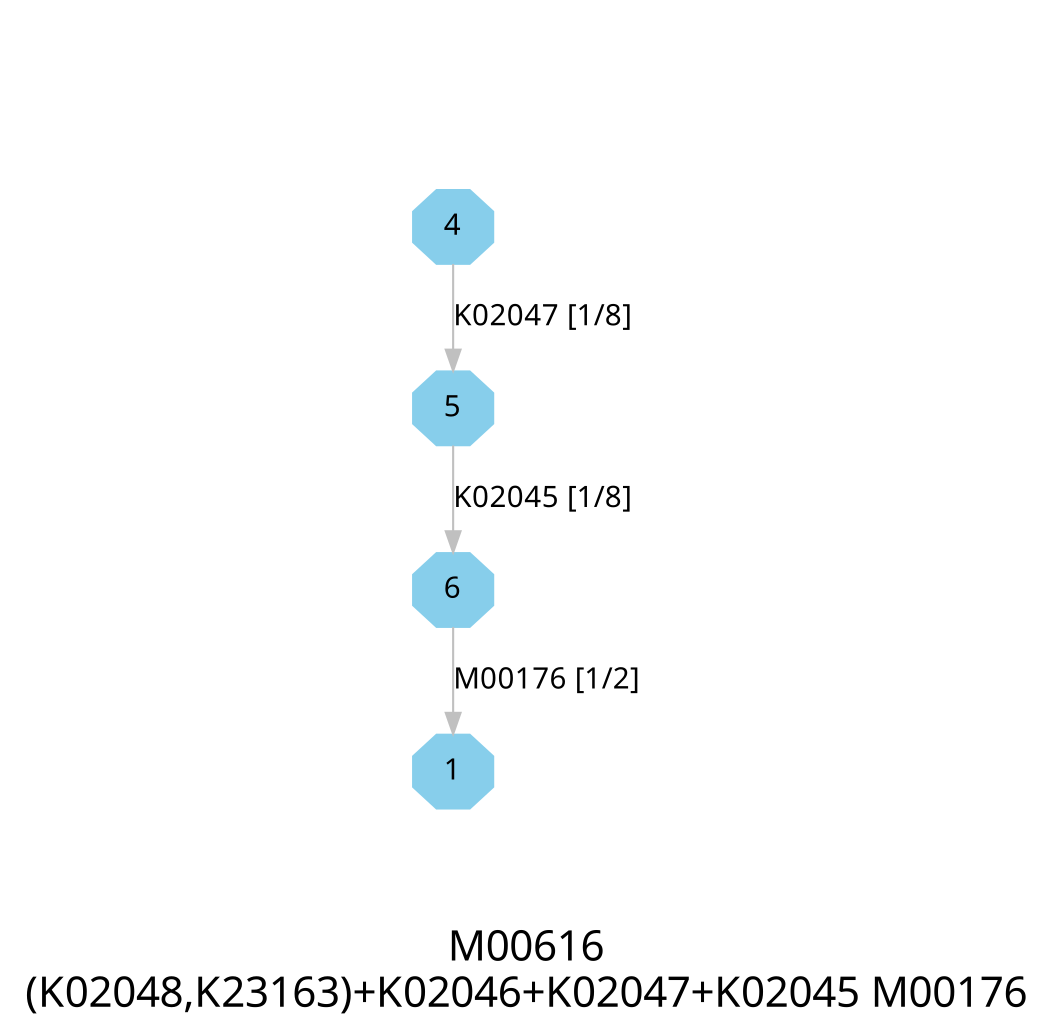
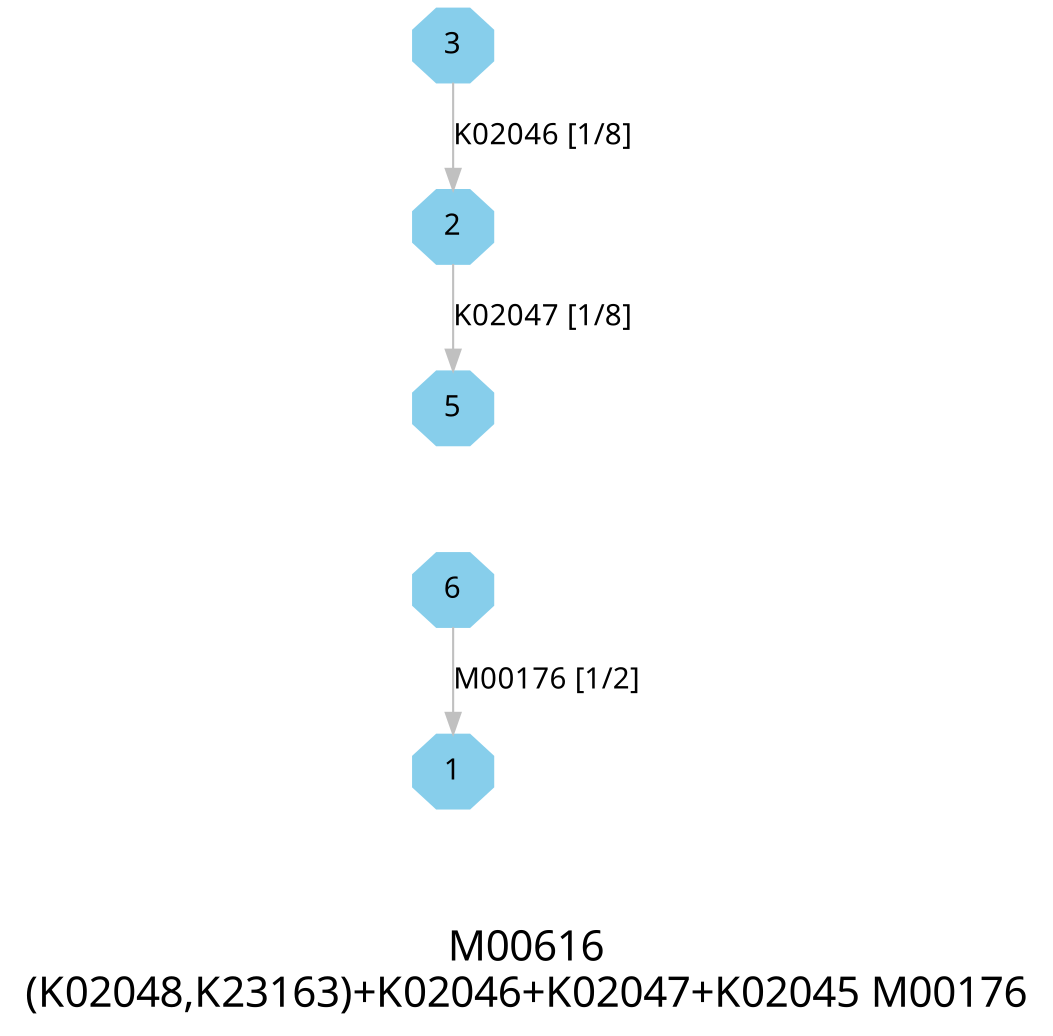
node "3": added
node "4": label "4" -> "2"
edge "5" -> "6": removed, label "K02045 [1/8]"
